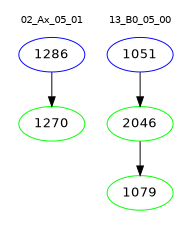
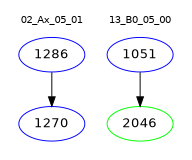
node "1270": color green -> blue
node "1079": removed
